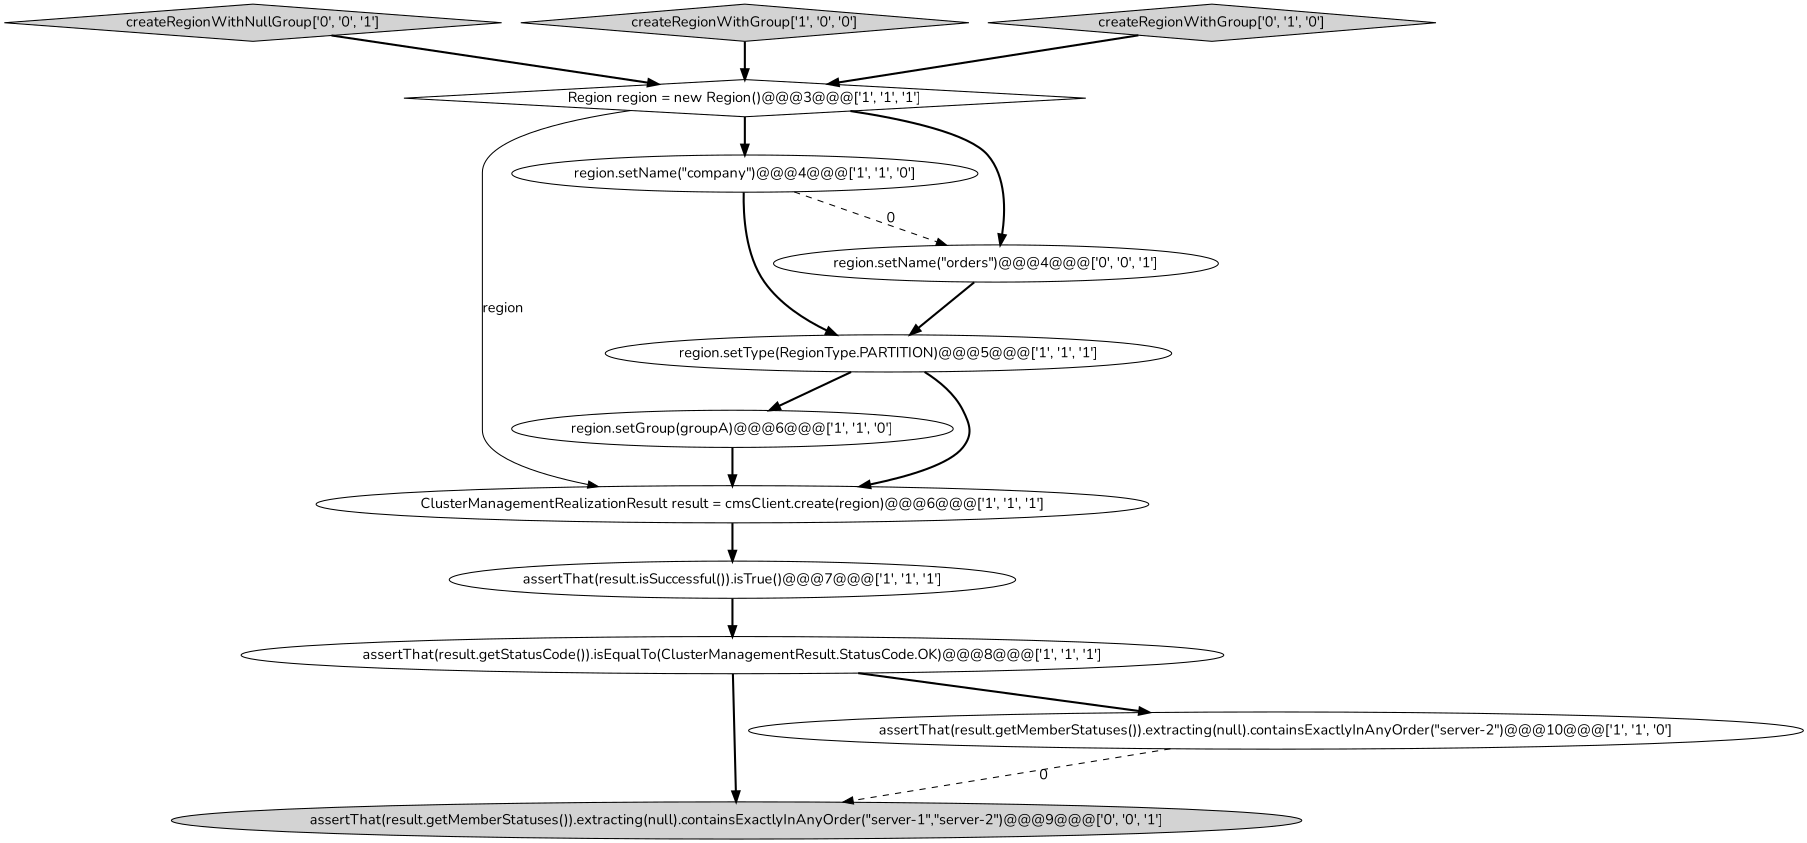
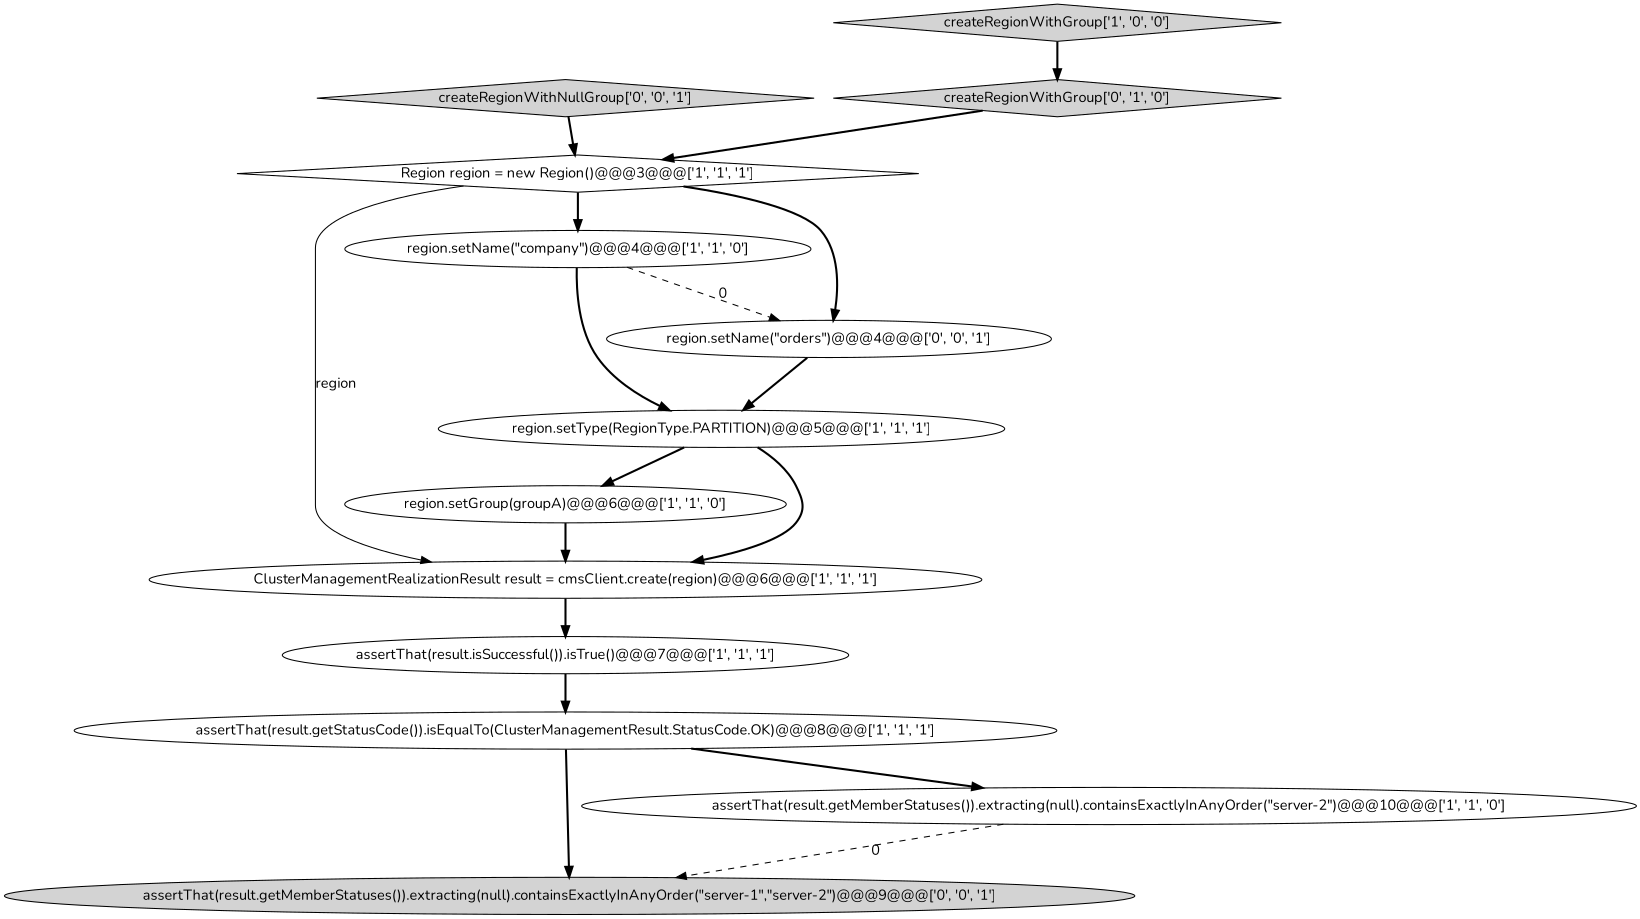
edge "createRegionWithGroup['1', '0', '0']" -> "Region region = new Region()@@@3@@@['1', '1', '1']": now "createRegionWithGroup['1', '0', '0']" -> "createRegionWithGroup['0', '1', '0']"
